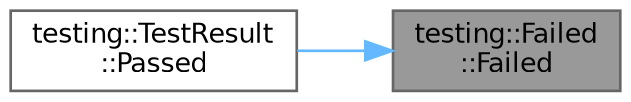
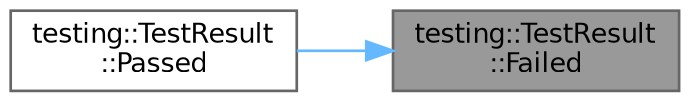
node "testing::Failed ::Failed": label "testing::Failed ::Failed" -> "testing::TestResult ::Failed"
